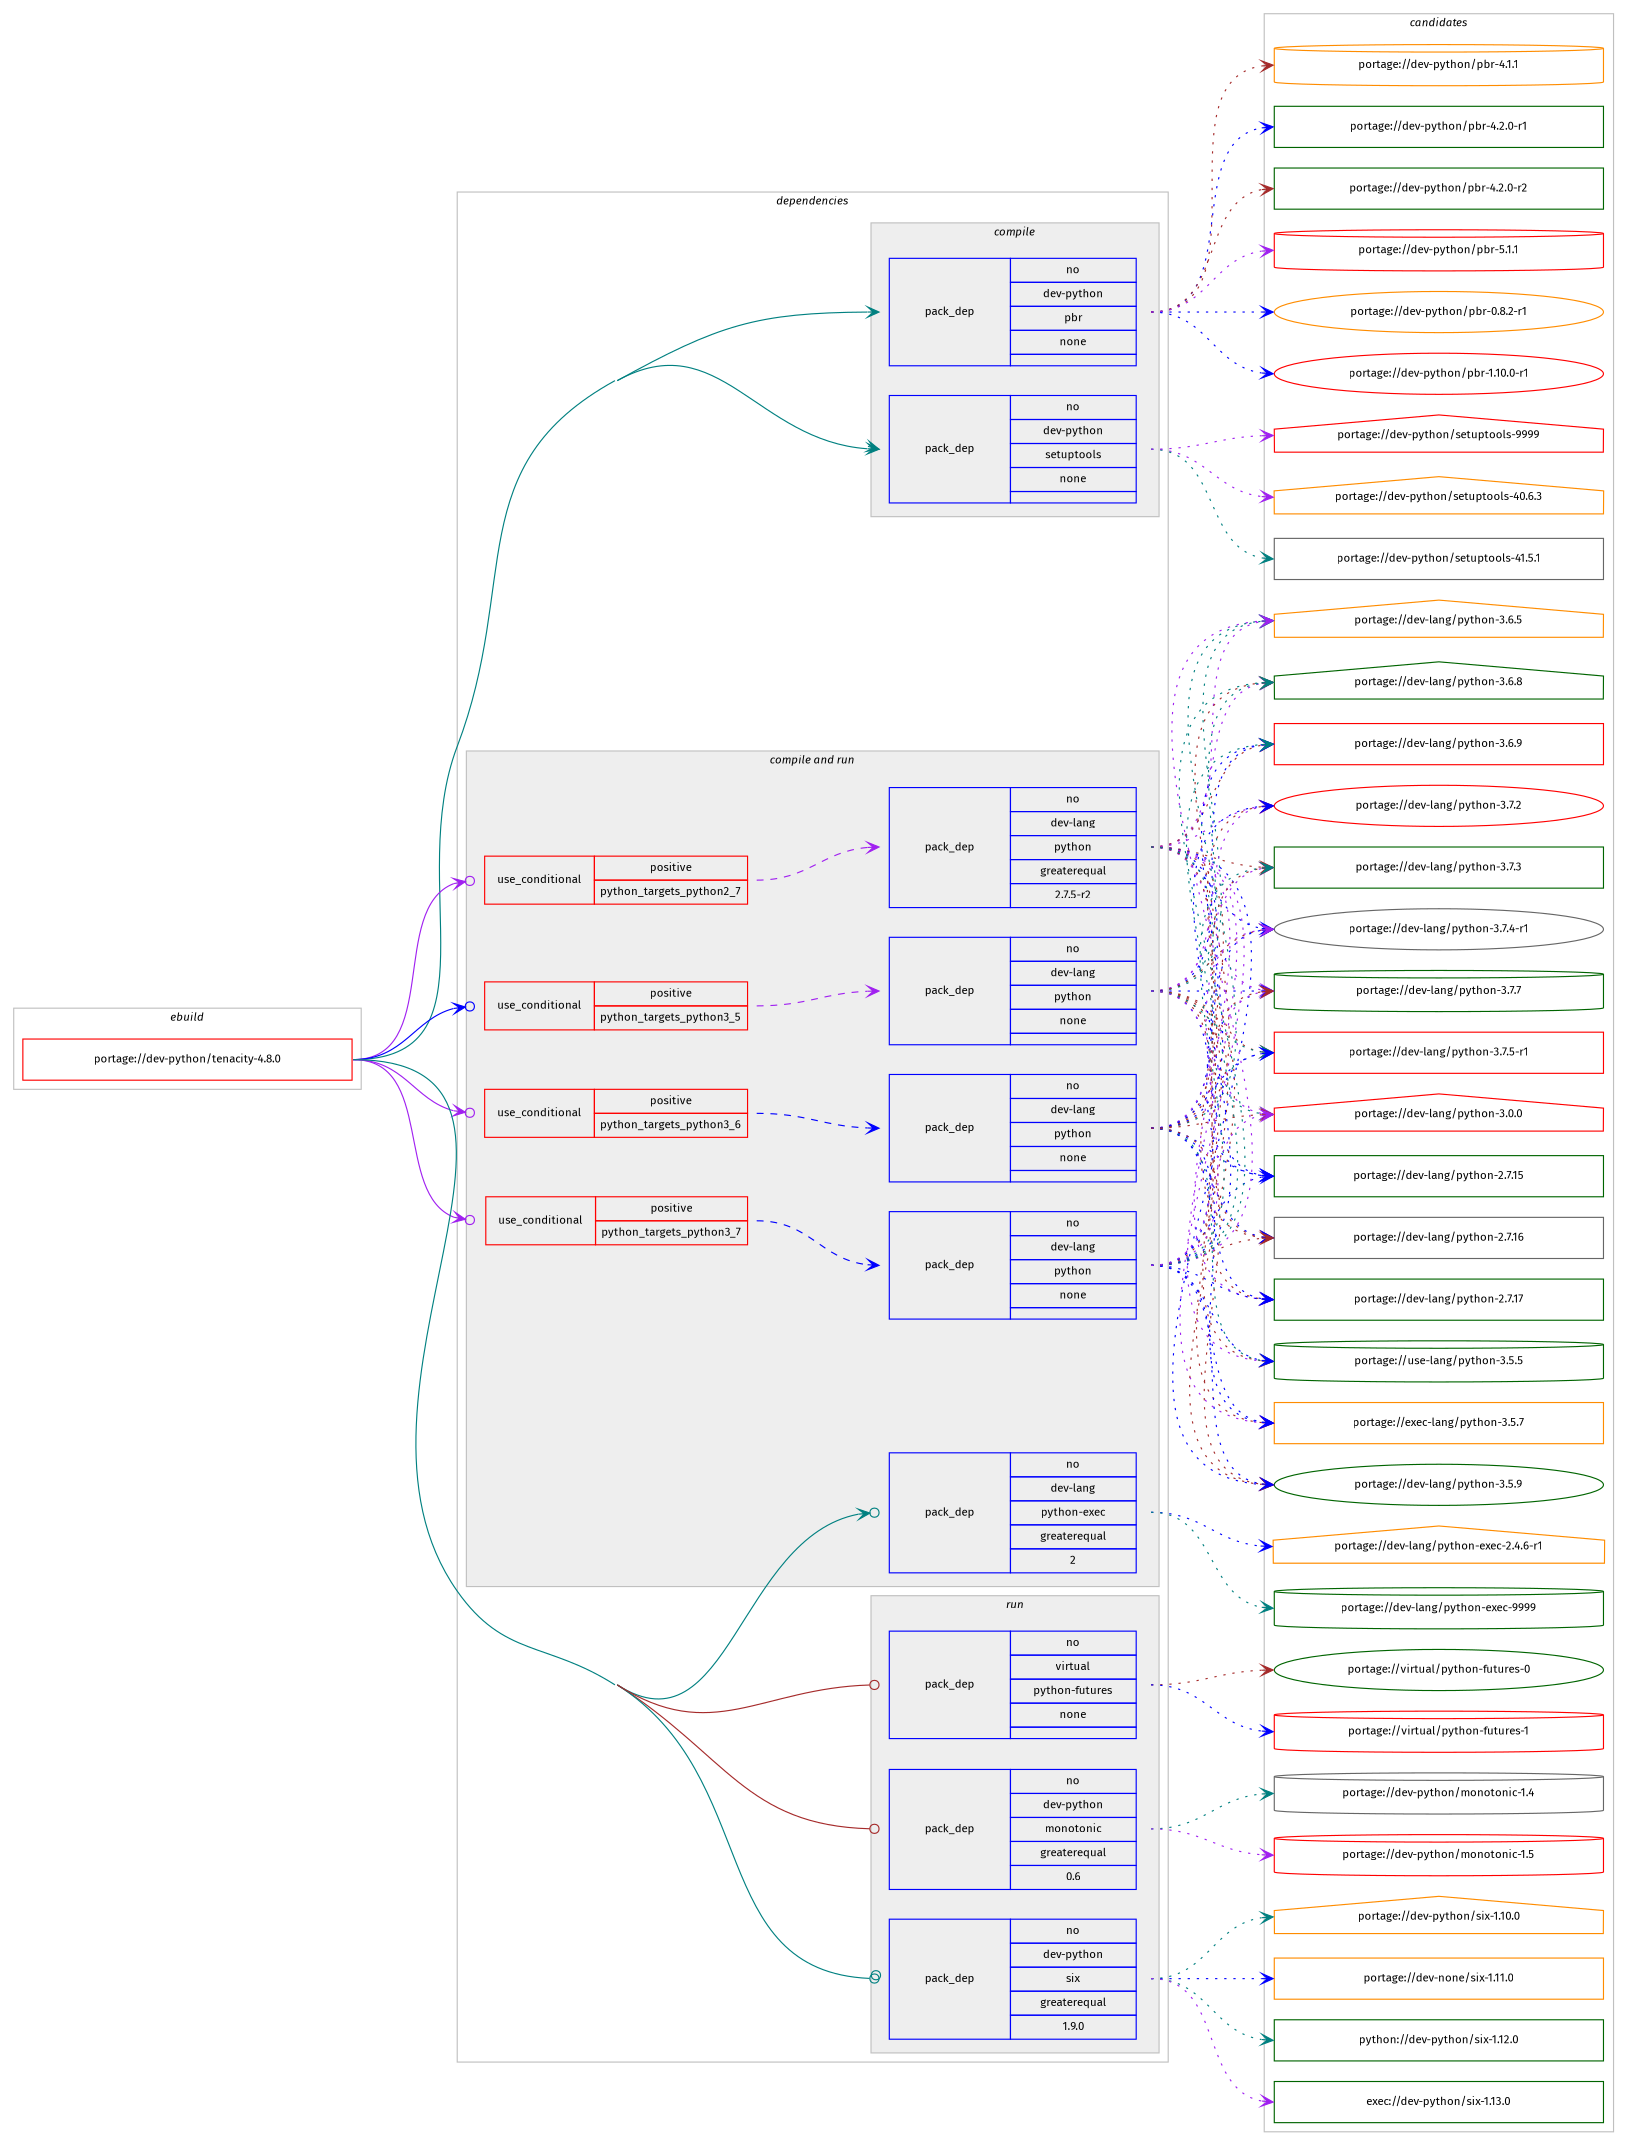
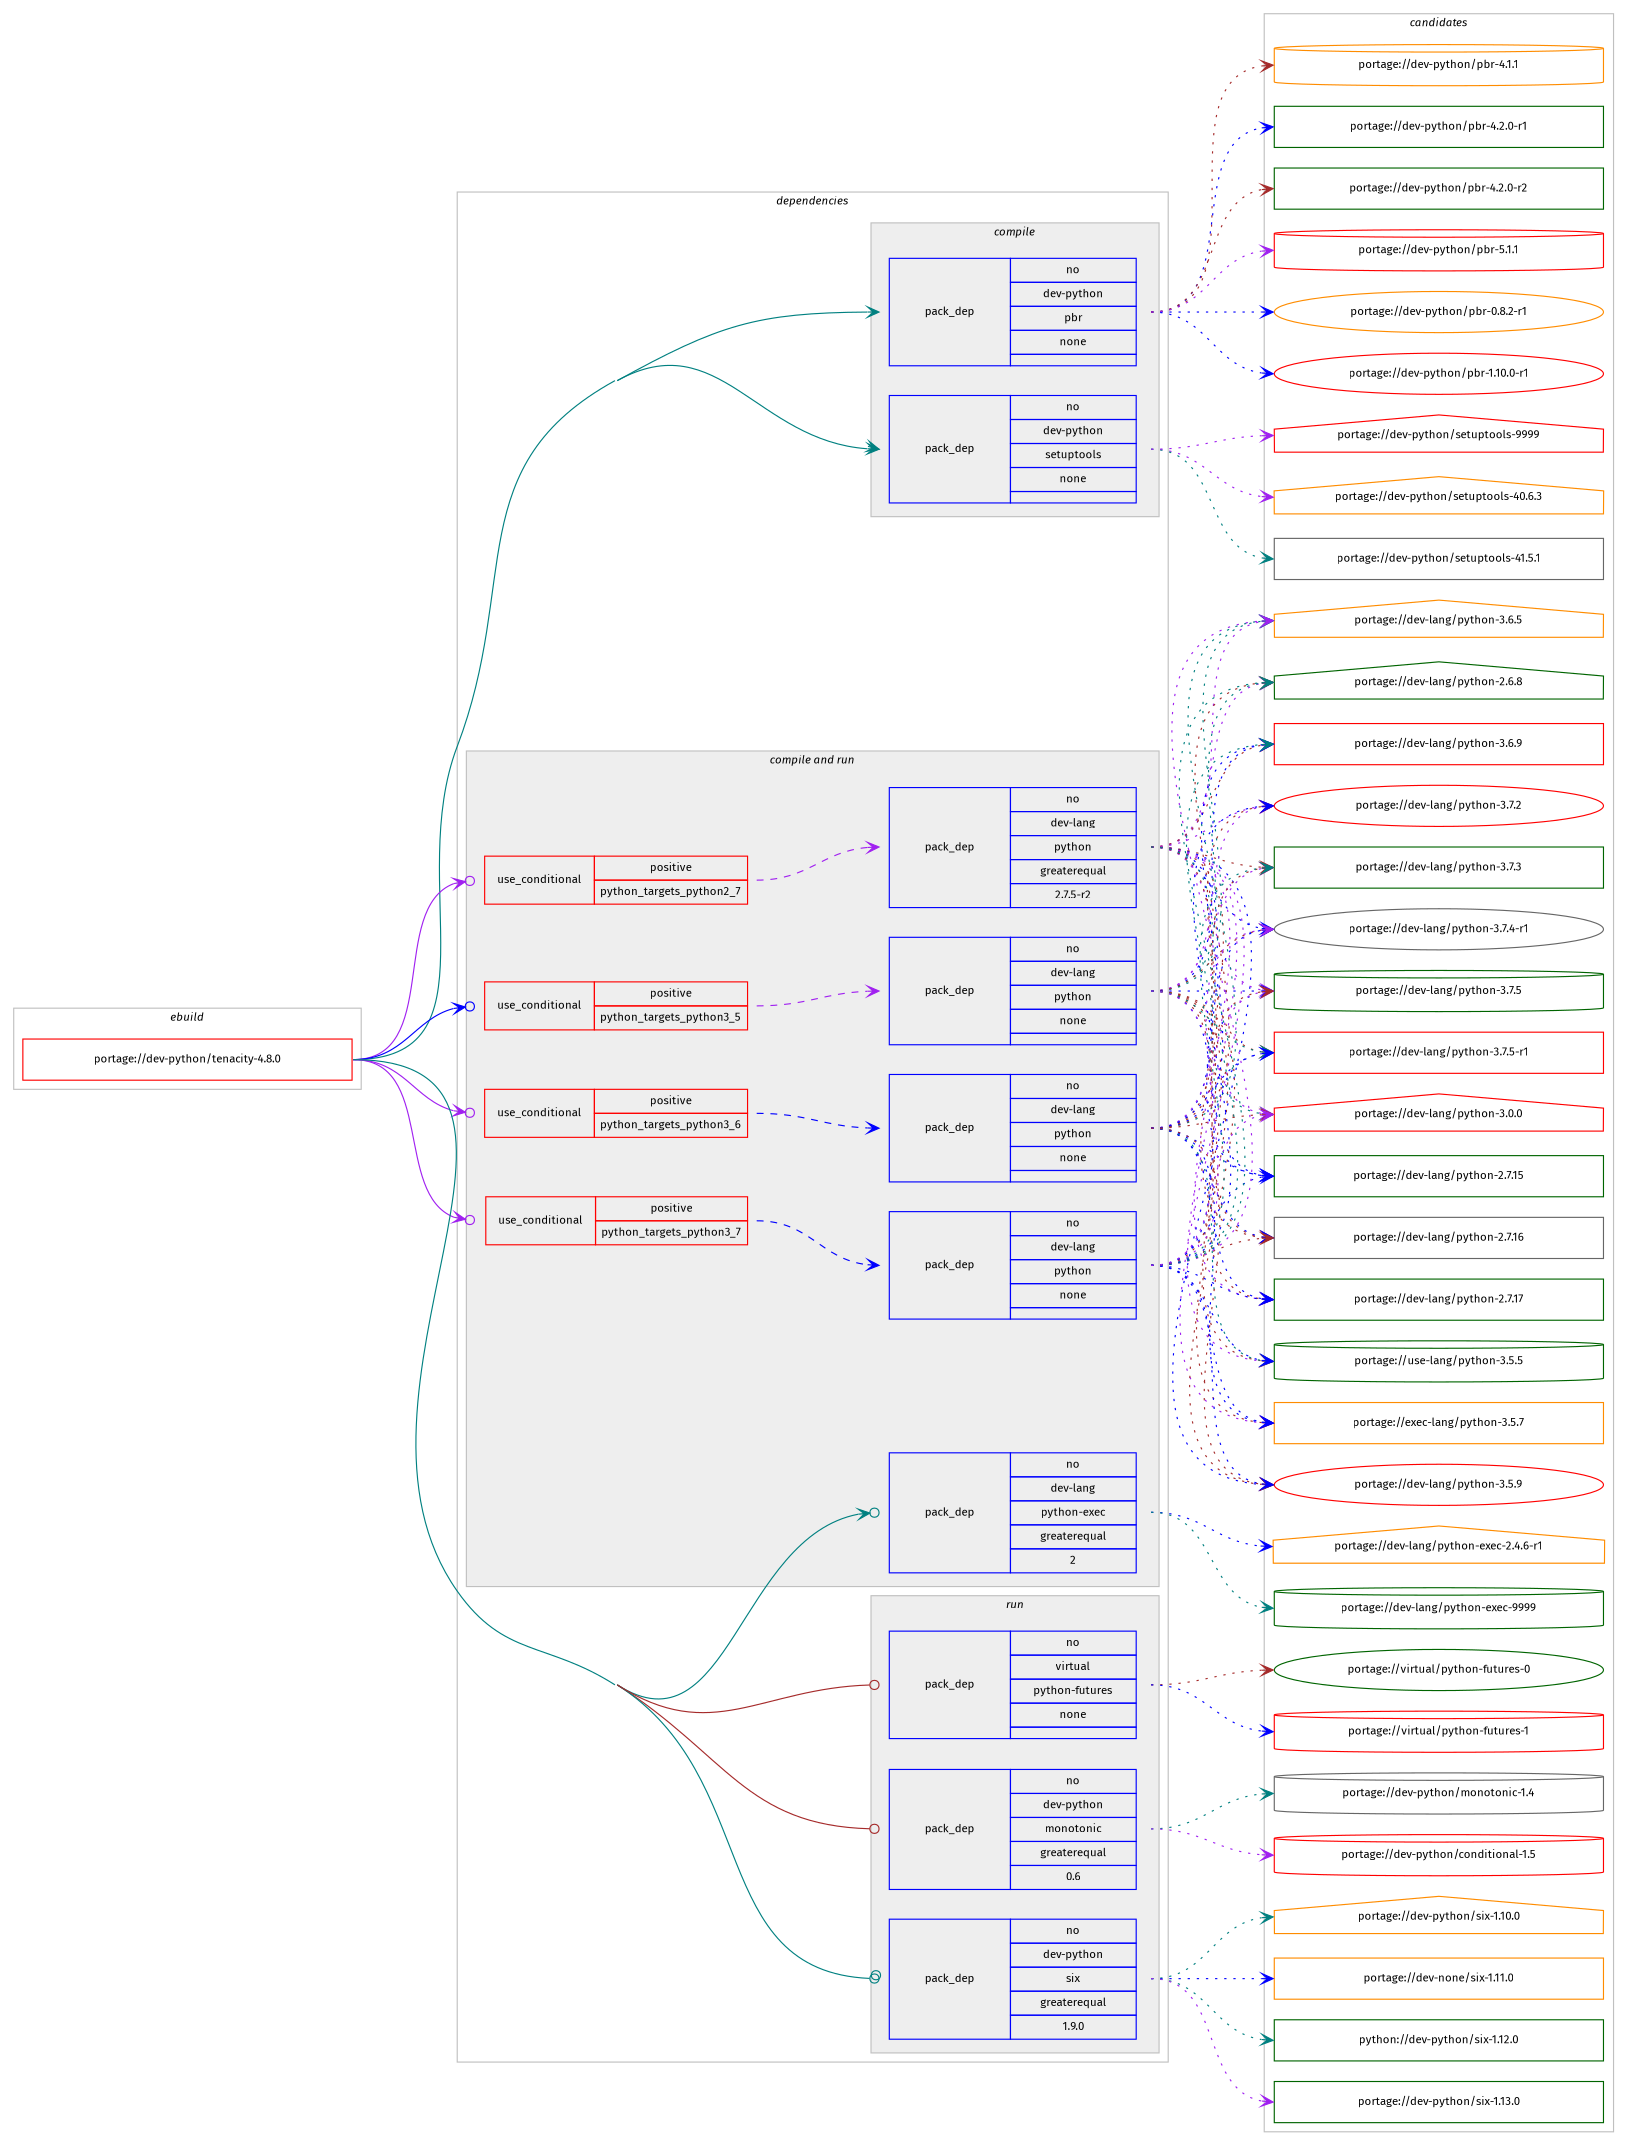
node "portage://dev-lang/python-3.6.8": label "portage://dev-lang/python-3.6.8" -> "portage://dev-lang/python-2.6.8"
node "portage://dev-lang/python-3.7.7": label "portage://dev-lang/python-3.7.7" -> "portage://dev-lang/python-3.7.5"
node "portage://dev-lang/python-3.5.9": color darkgreen -> red
node "portage://dev-python/monotonic-1.5": label "portage://dev-python/monotonic-1.5" -> "portage://dev-python/conditional-1.5"
node "exec://dev-python/six-1.13.0": label "exec://dev-python/six-1.13.0" -> "portage://dev-python/six-1.13.0"
